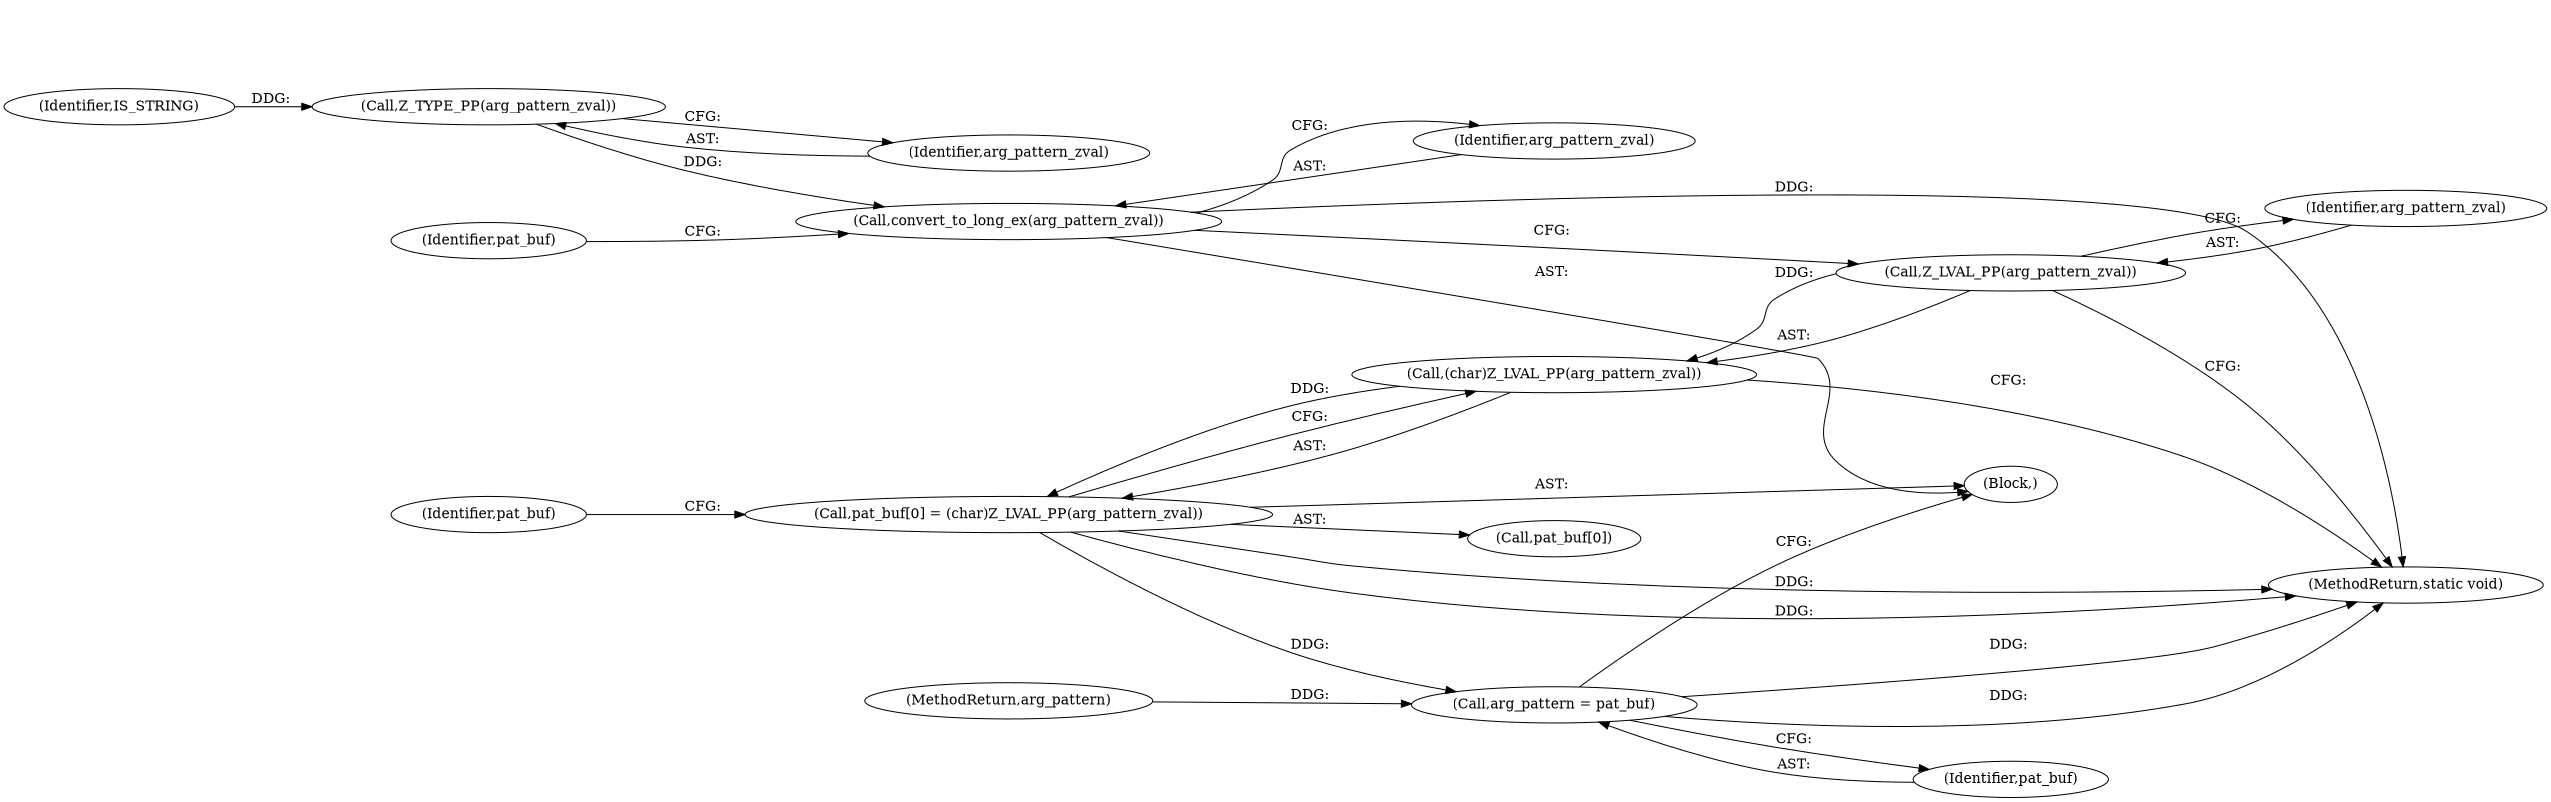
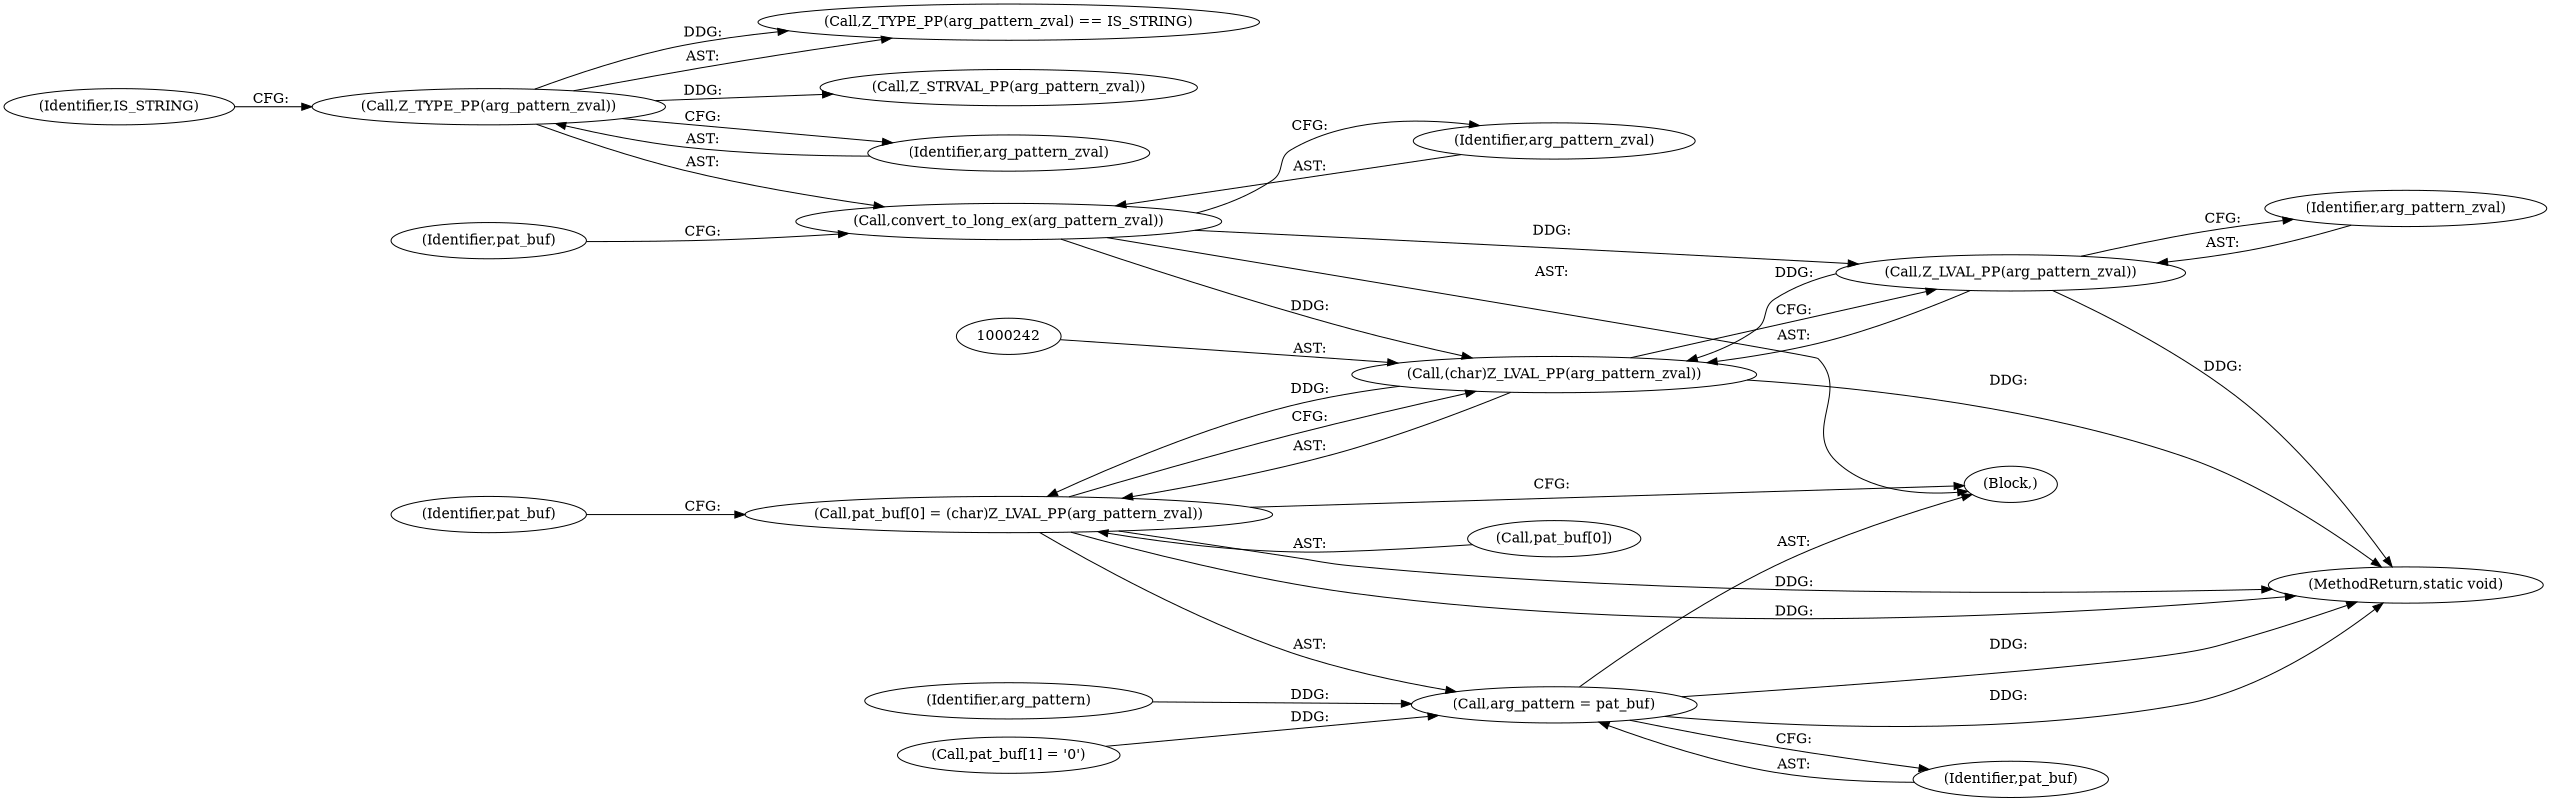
node "(Call,Z_TYPE_PP(arg_pattern_zval) == IS_STRING)": added
node "(Call,Z_STRVAL_PP(arg_pattern_zval))": added
edge "(Identifier,IS_STRING)" -> "(Call,Z_TYPE_PP(arg_pattern_zval))": label "DDG: " -> "CFG: "
edge "(Call,Z_TYPE_PP(arg_pattern_zval))" -> "(Call,convert_to_long_ex(arg_pattern_zval))": label "DDG: " -> "AST: "
edge "(Call,convert_to_long_ex(arg_pattern_zval))" -> "(MethodReturn,static void)": now "(Call,convert_to_long_ex(arg_pattern_zval))" -> "(Call,(char)Z_LVAL_PP(arg_pattern_zval))"
edge "(Call,convert_to_long_ex(arg_pattern_zval))" -> "(Call,Z_LVAL_PP(arg_pattern_zval))": label "CFG: " -> "DDG: "
edge "(Call,(char)Z_LVAL_PP(arg_pattern_zval))" -> "(Call,Z_LVAL_PP(arg_pattern_zval))": added, label "CFG:"
node "1000242": added
edge "(Call,Z_LVAL_PP(arg_pattern_zval))" -> "(MethodReturn,static void)": label "CFG: " -> "DDG: "
edge "(Call,(char)Z_LVAL_PP(arg_pattern_zval))" -> "(MethodReturn,static void)": label "CFG: " -> "DDG: "
edge "(Call,pat_buf[0] = (char)Z_LVAL_PP(arg_pattern_zval))" -> "(Block,)": label "AST: " -> "CFG: "
edge "(Call,pat_buf[0] = (char)Z_LVAL_PP(arg_pattern_zval))" -> "(Call,pat_buf[0])": reversed
edge "(Call,arg_pattern = pat_buf)" -> "(Block,)": label "CFG: " -> "AST: "
edge "(Call,pat_buf[0] = (char)Z_LVAL_PP(arg_pattern_zval))" -> "(Call,arg_pattern = pat_buf)": label "DDG: " -> "AST: "
node "(MethodReturn,arg_pattern)": label "(MethodReturn,arg_pattern)" -> "(Identifier,arg_pattern)"
node "(Call,pat_buf[1] = '0')": added
